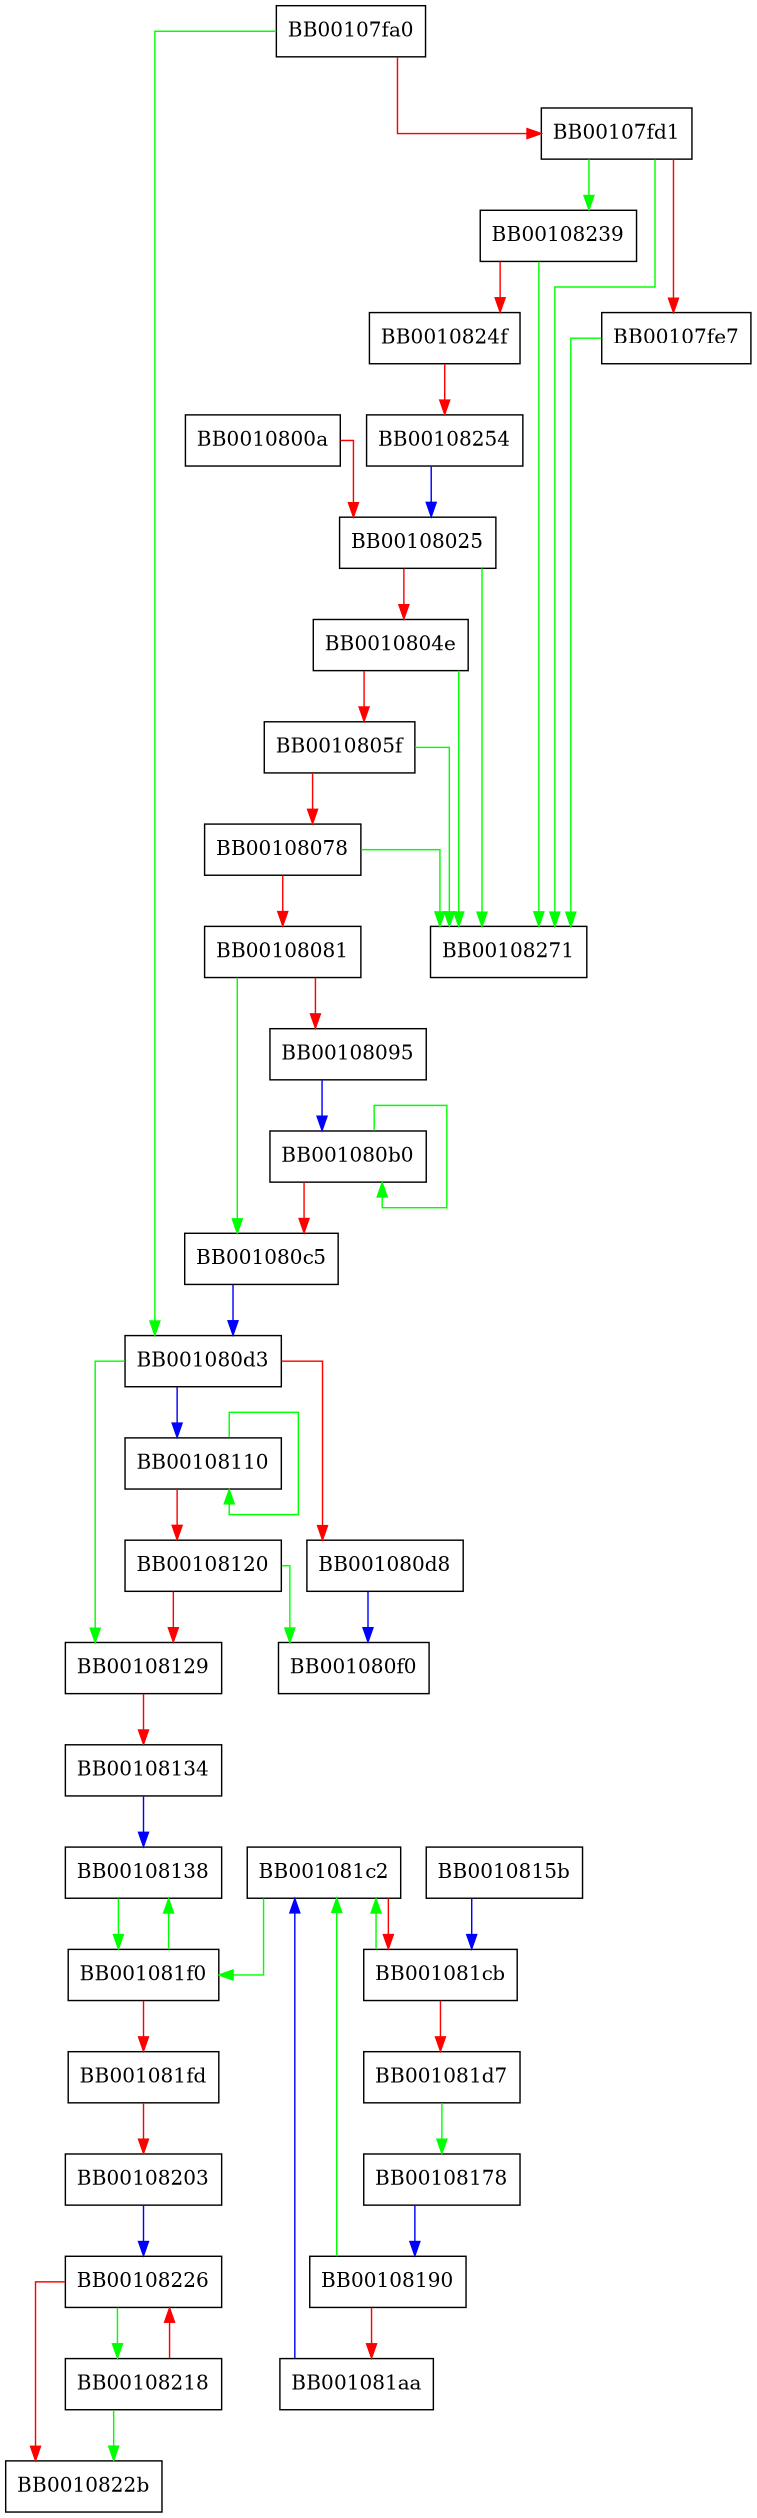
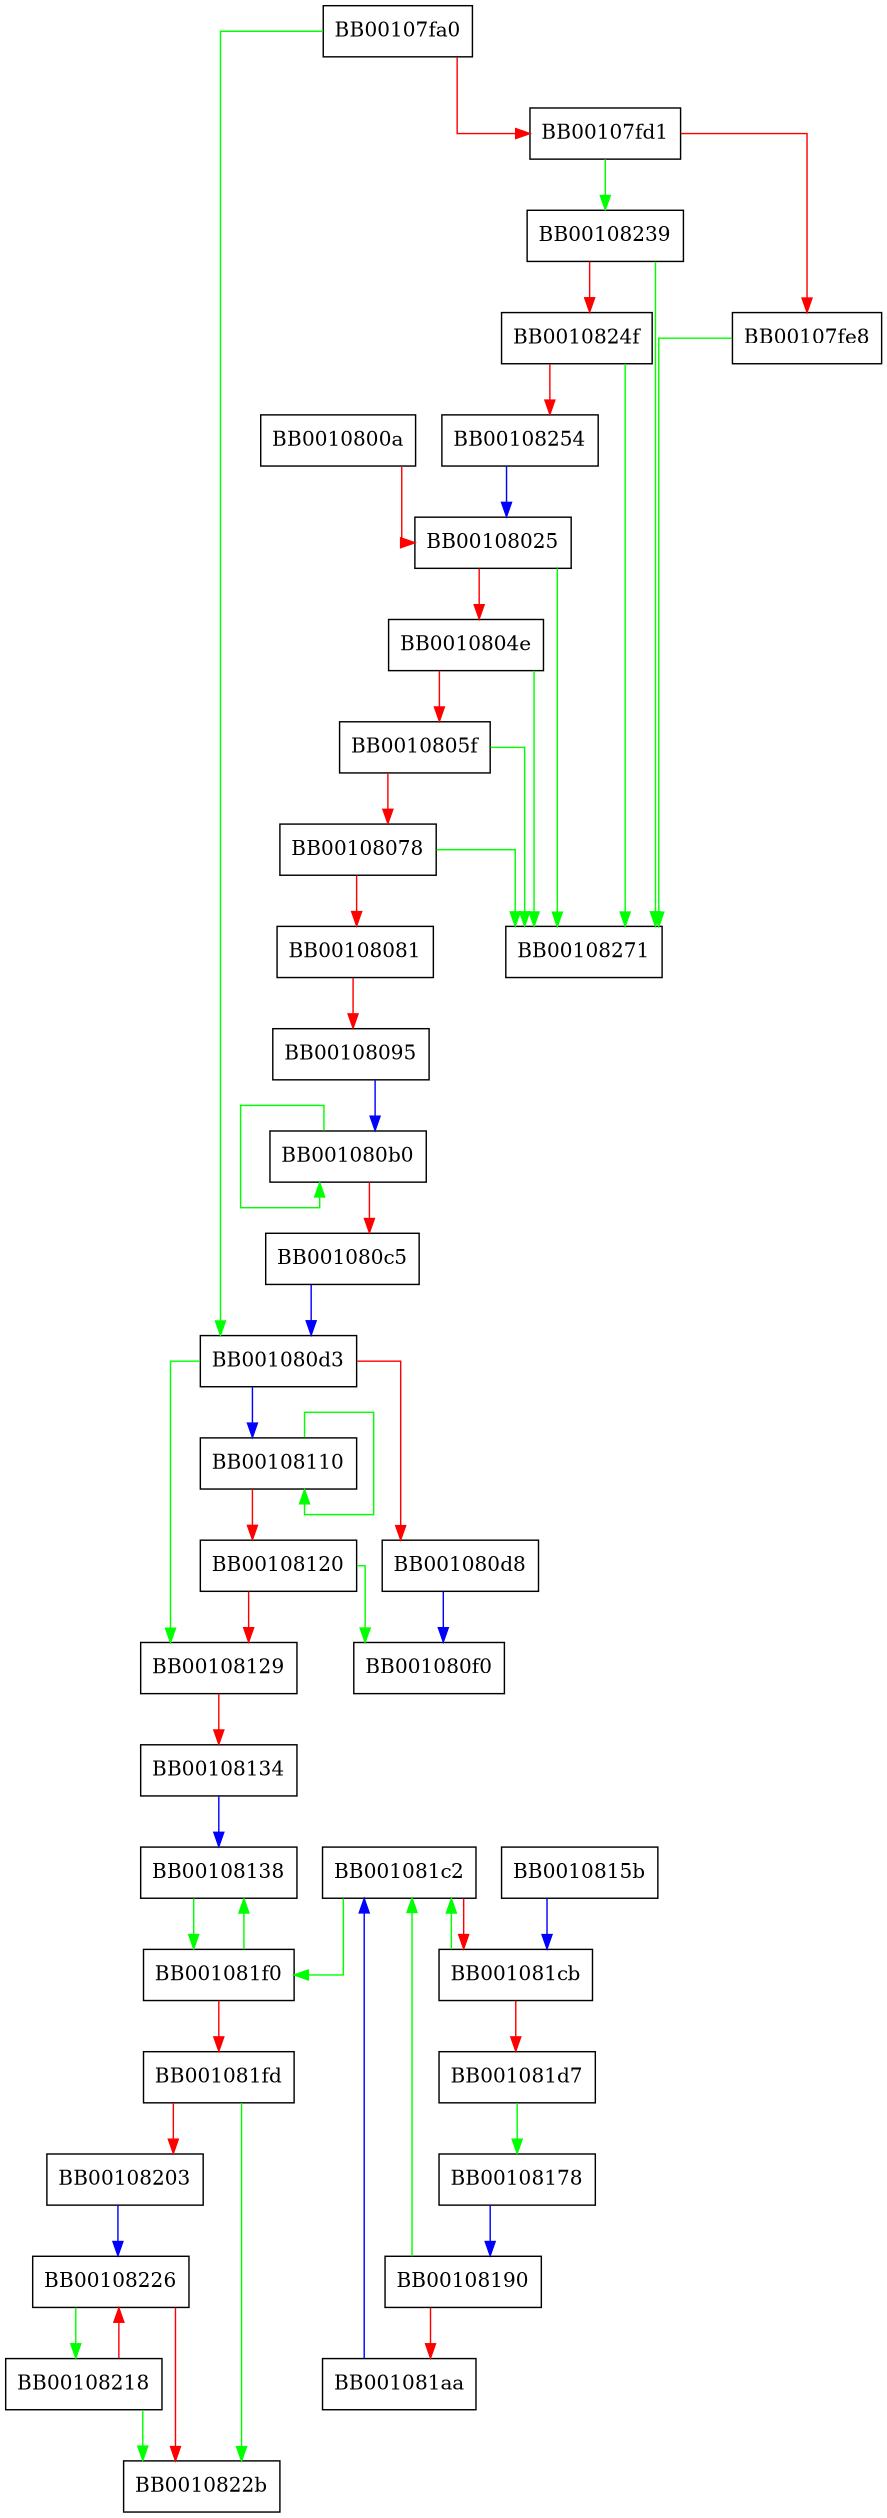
node "BB00107fe7": label "BB00107fe7" -> "BB00107fe8"
edge "BB00107fd1" -> "BB00108271": now "BB0010824f" -> "BB00108271"
edge "BB00108081" -> "BB001080c5": removed
edge "BB001081fd" -> "BB0010822b": added
